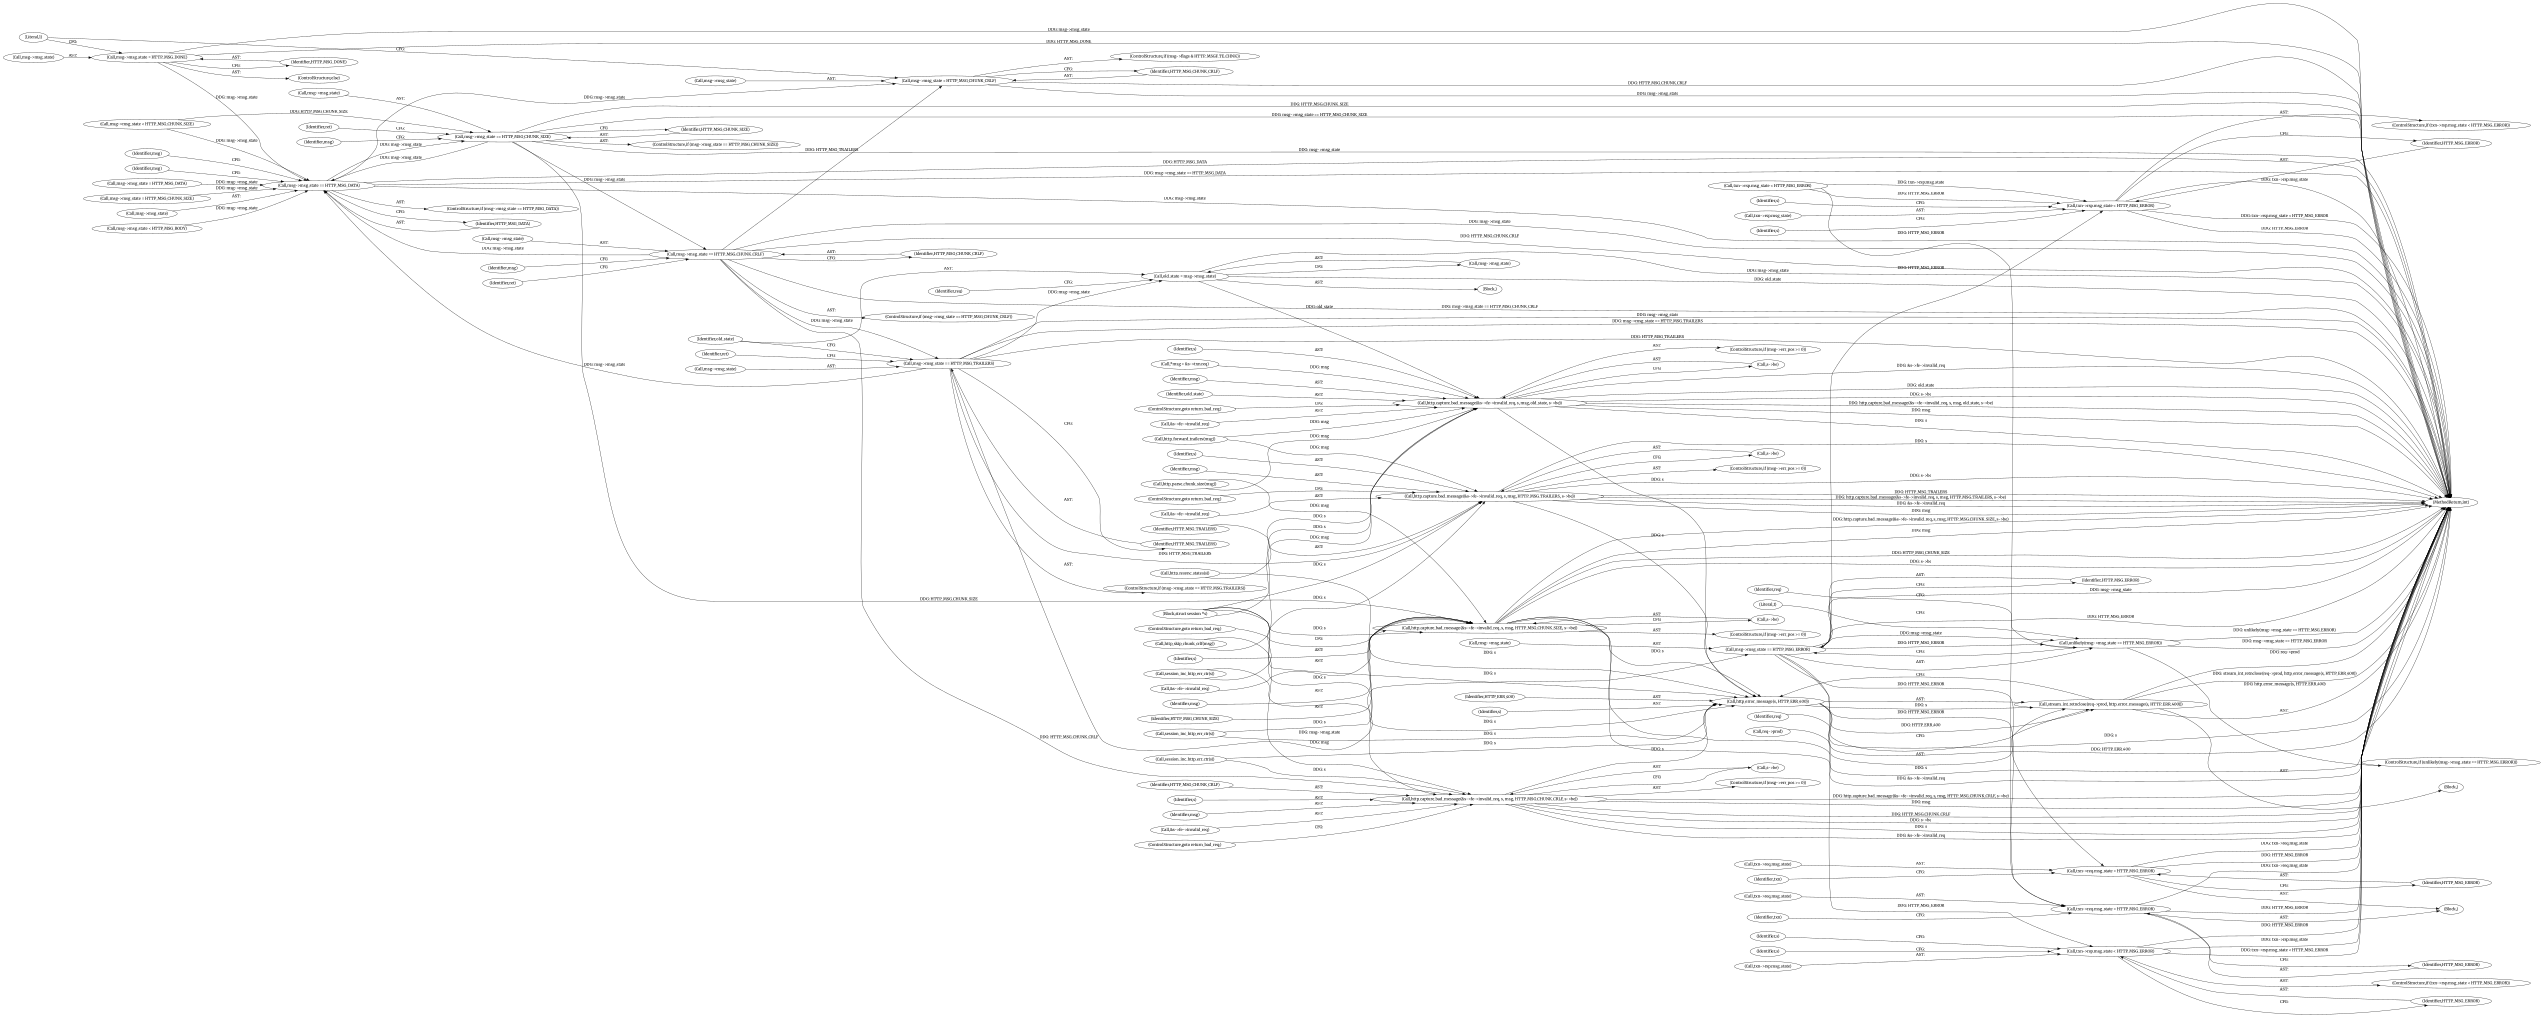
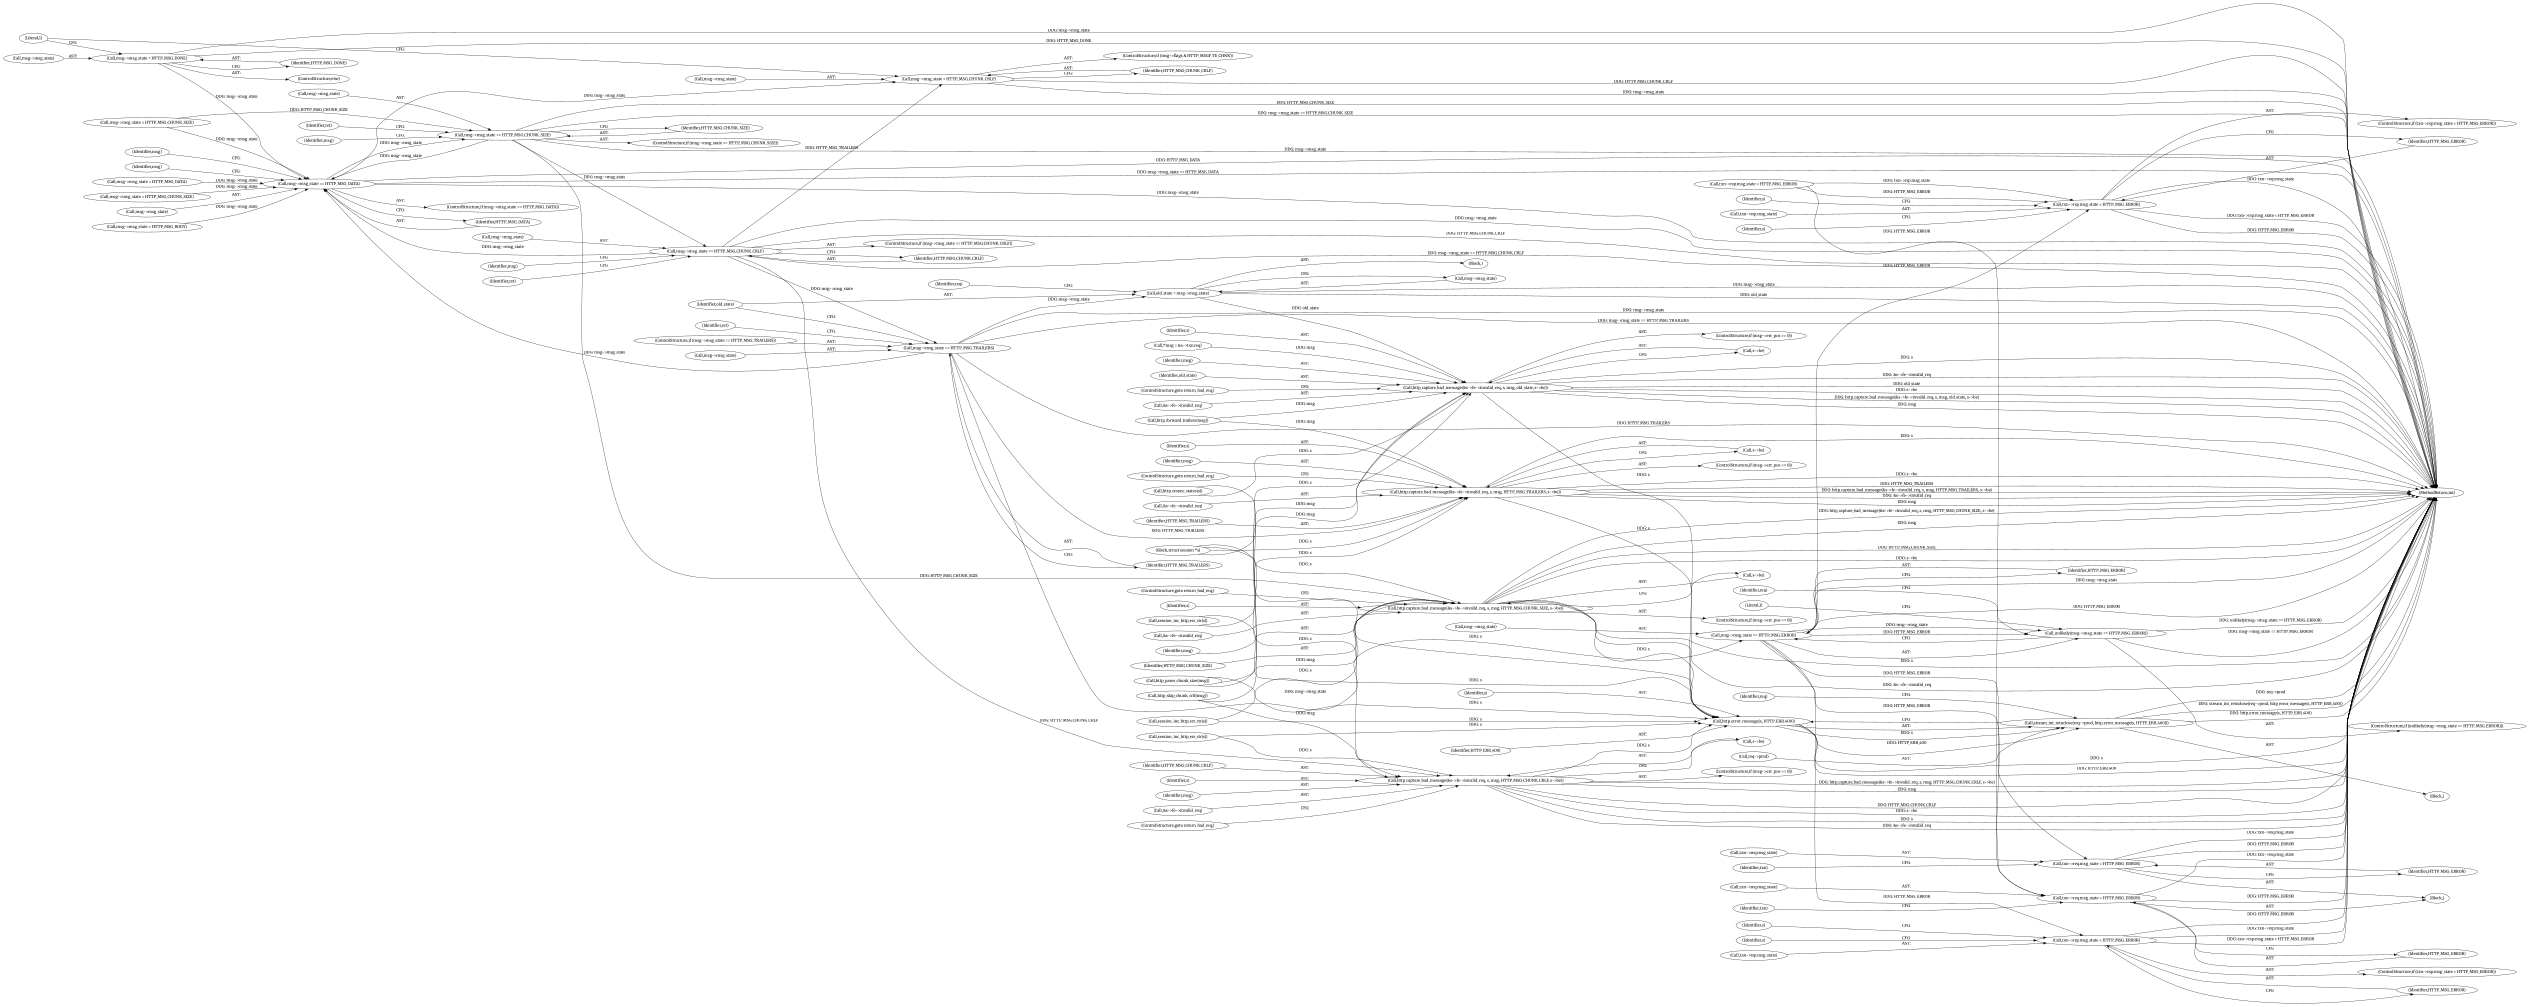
edge "(Call,msg->msg_state == HTTP_MSG_TRAILERS)" -> "(ControlStructure,if (msg->msg_state == HTTP_MSG_TRAILERS))": reversed
edge "(Block,struct session *s)" -> "(Call,http_error_message(s, HTTP_ERR_400))": now "(Call,http_parse_chunk_size(msg))" -> "(Call,http_error_message(s, HTTP_ERR_400))"
